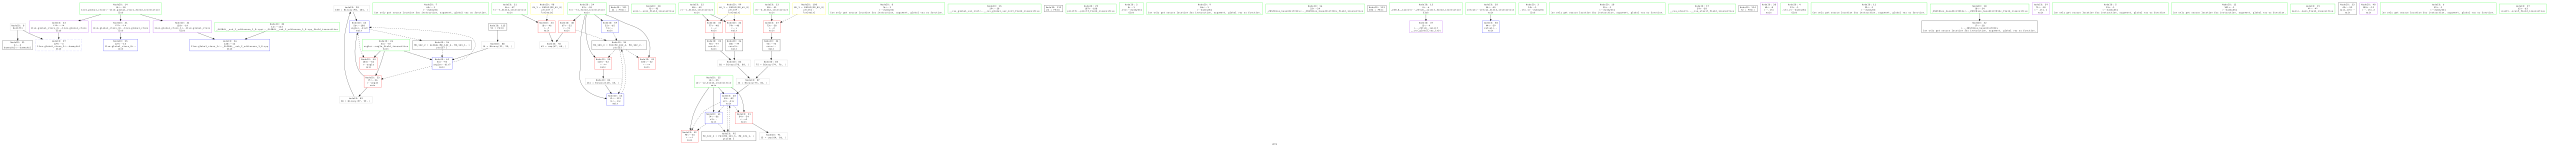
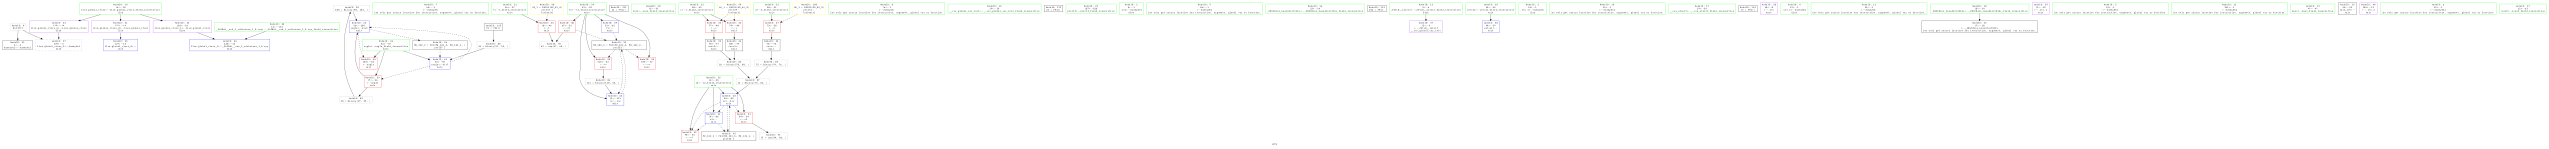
node "NodeID: 96": text "MR_14V_2 = GLOBAL(MR_14V_4, MR_14V_1, )" -> "MR_14V_2 = PHI(MR_14V_4, MR_14V_1, )"
